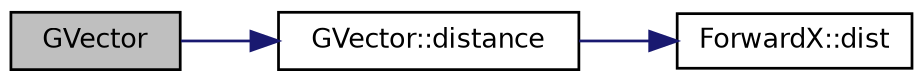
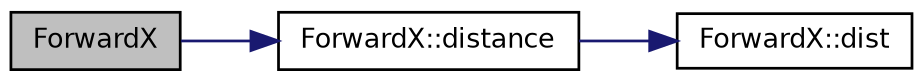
node "GVector": label "GVector" -> "ForwardX"
node "GVector::distance": label "GVector::distance" -> "ForwardX::distance"
